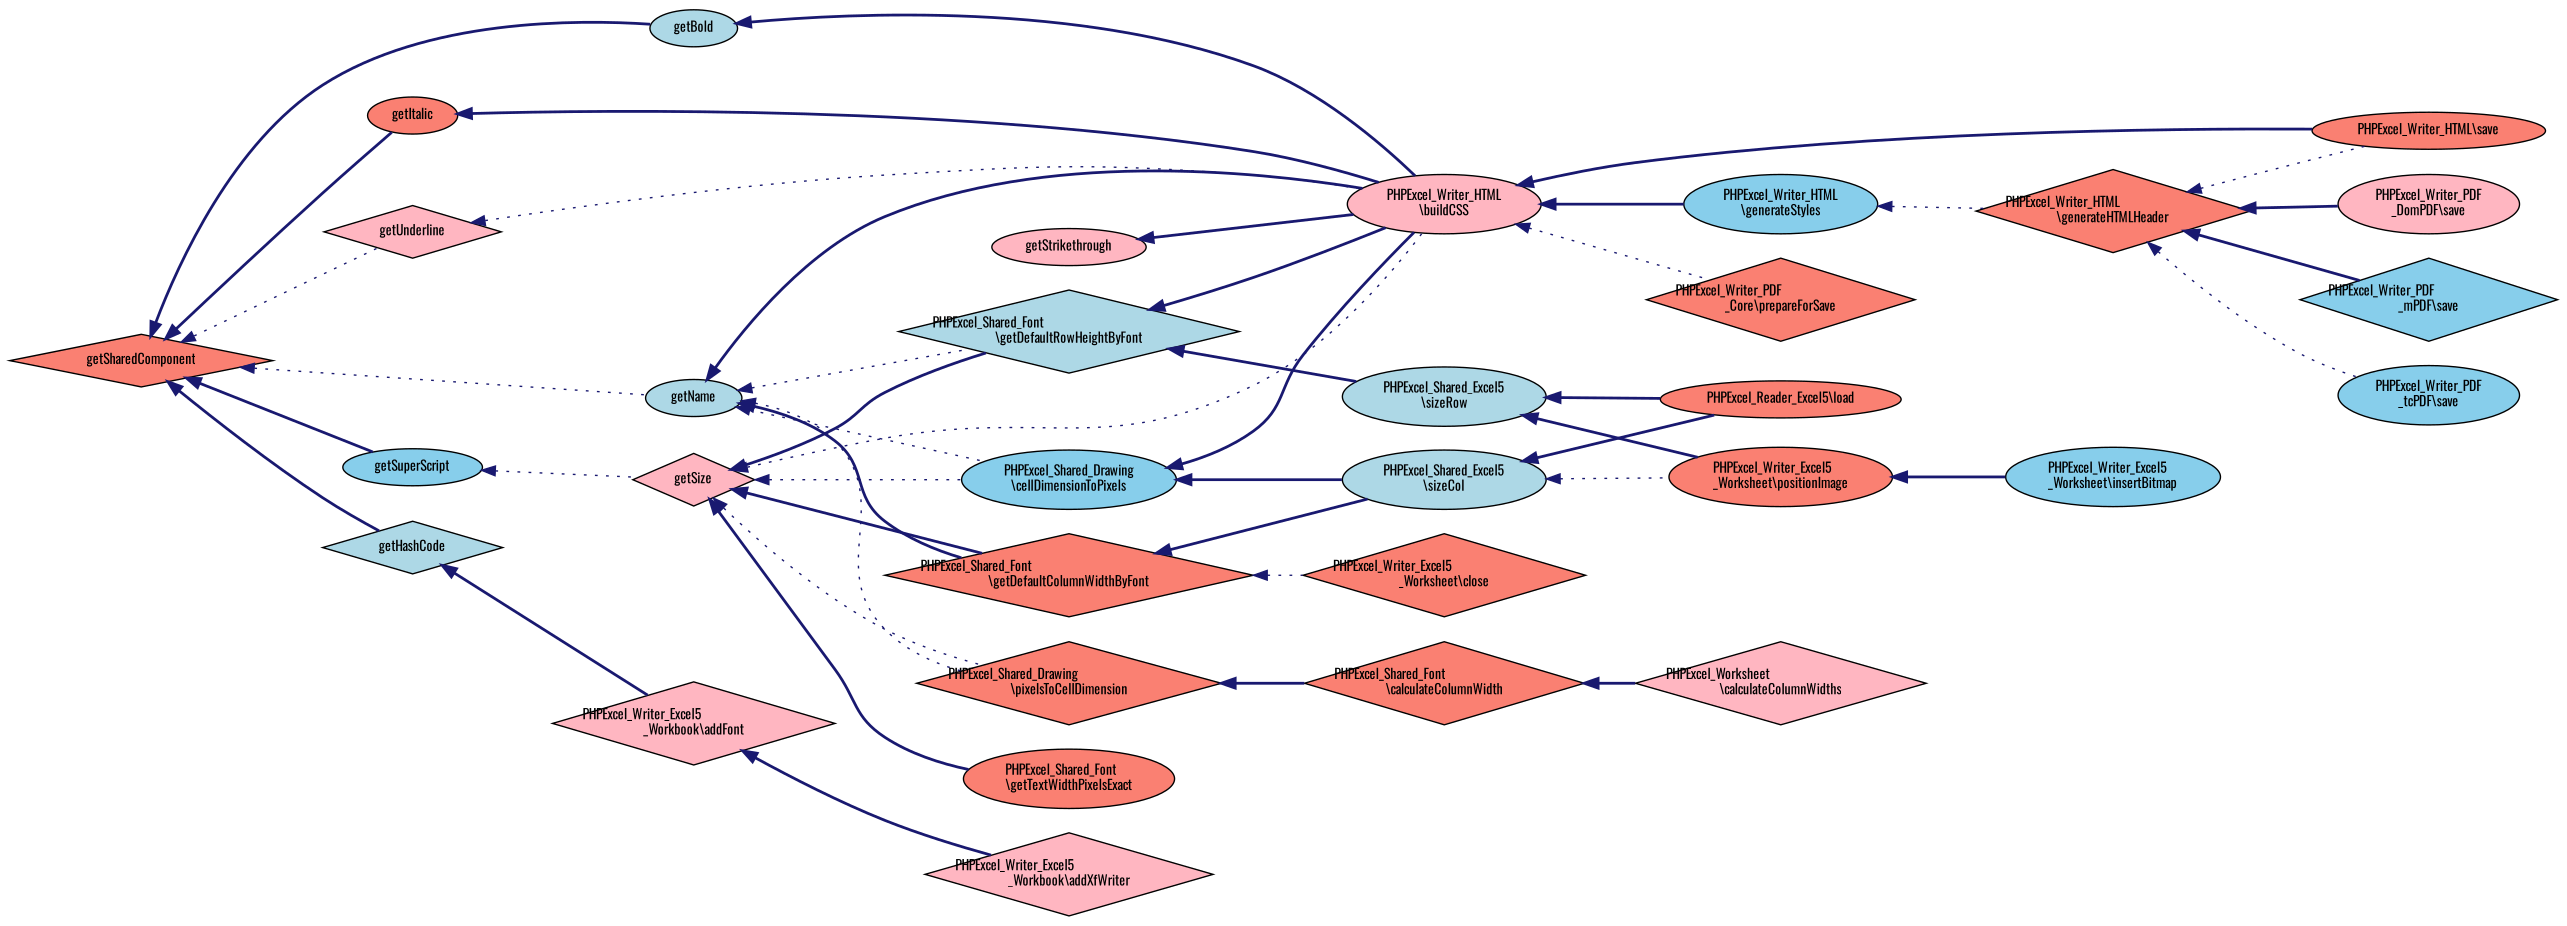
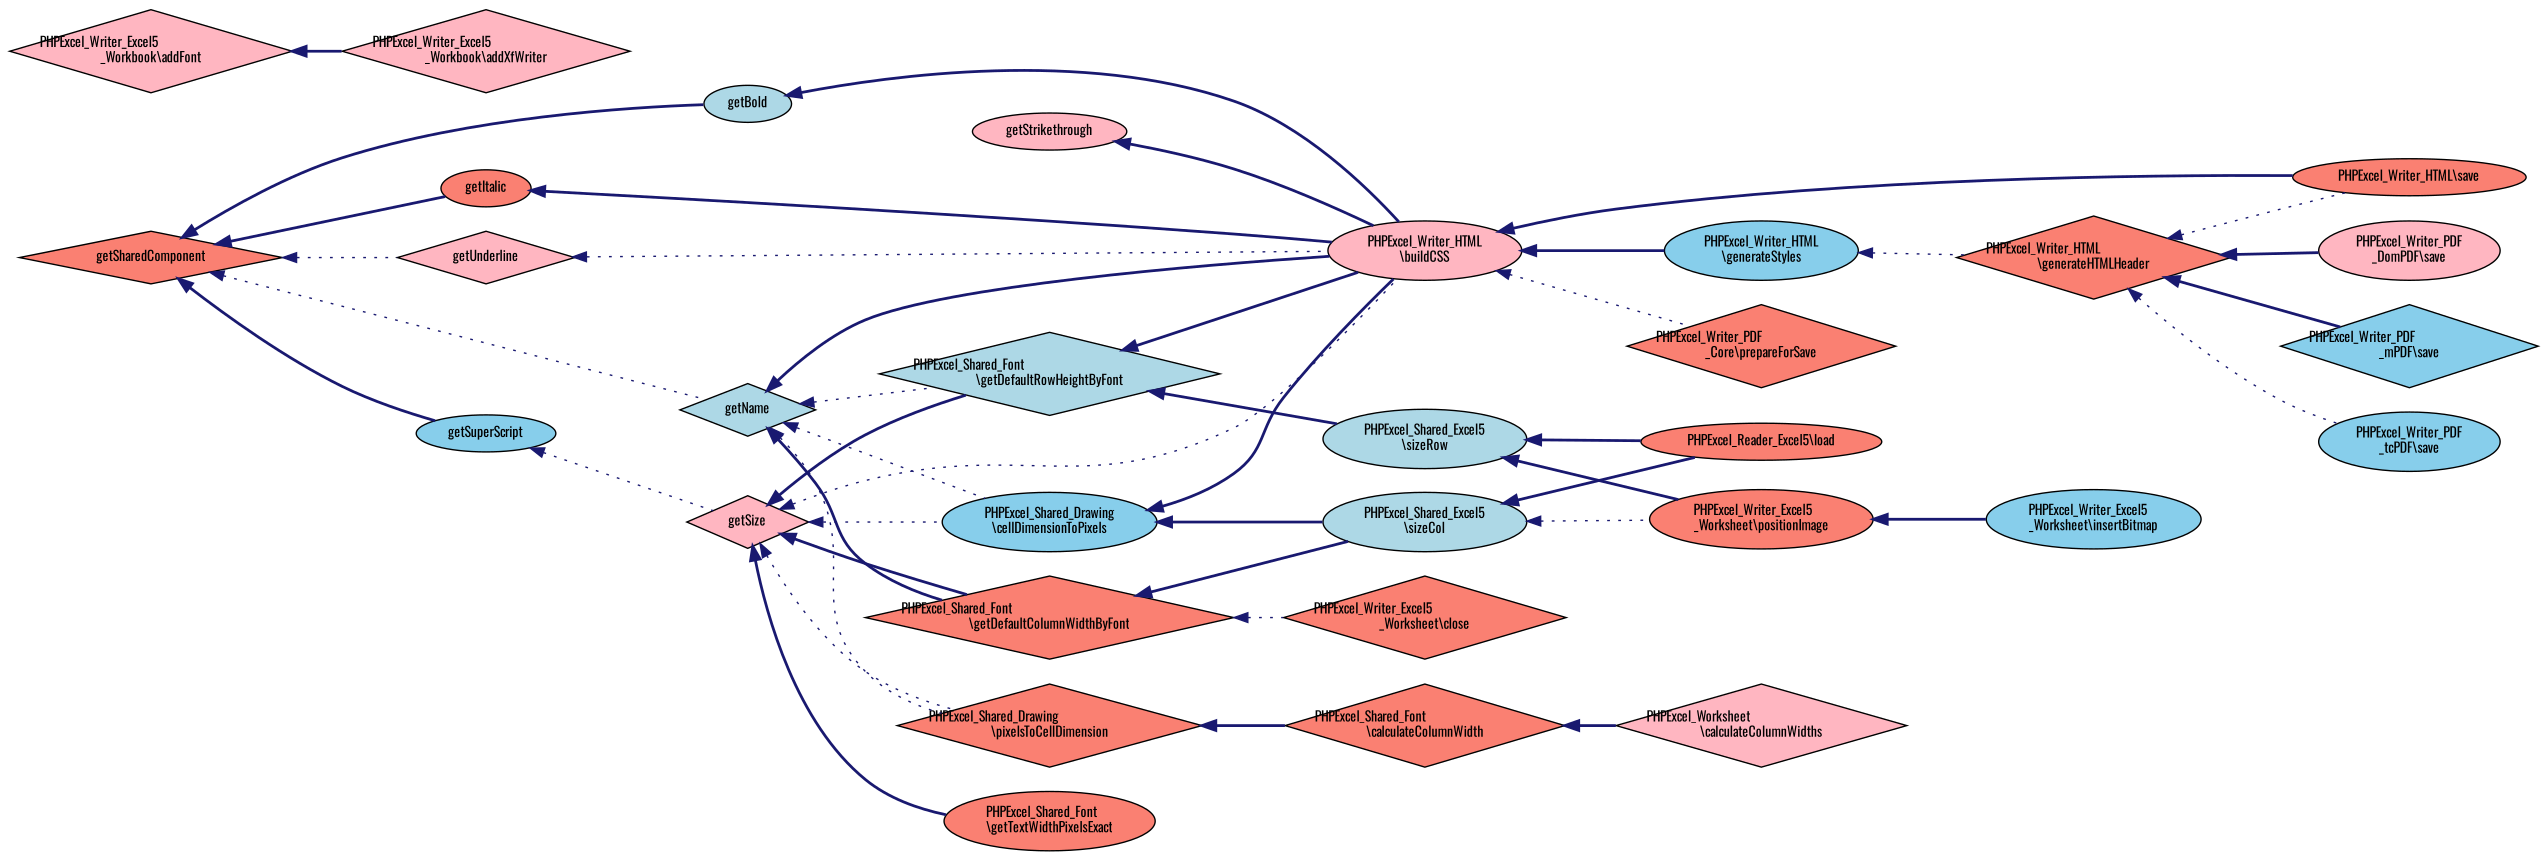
node "getName": shape ellipse -> diamond
node "getHashCode": removed
